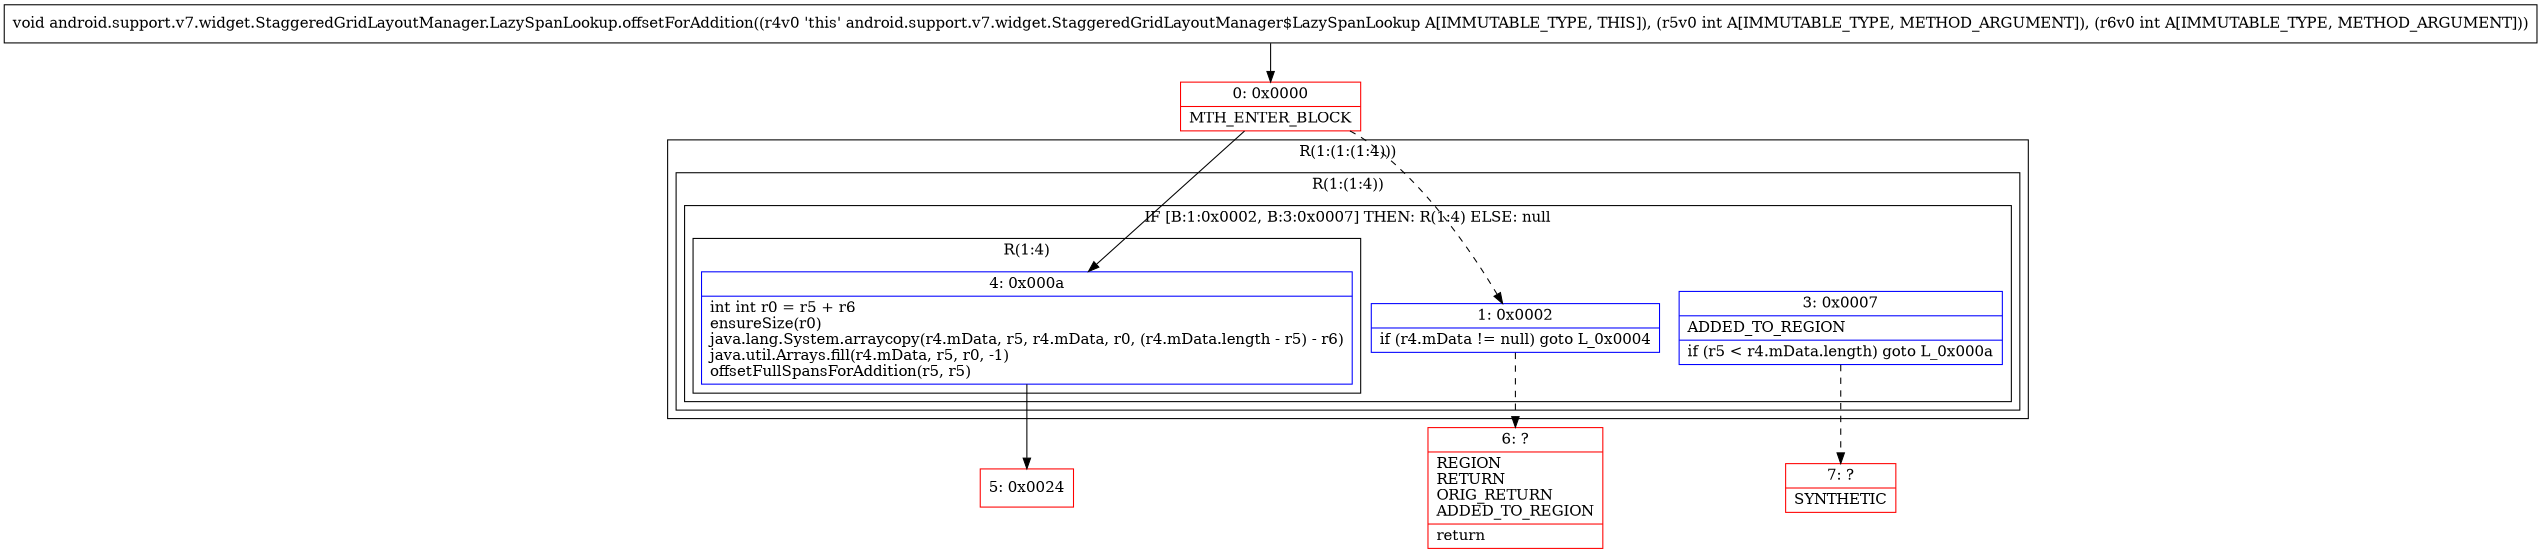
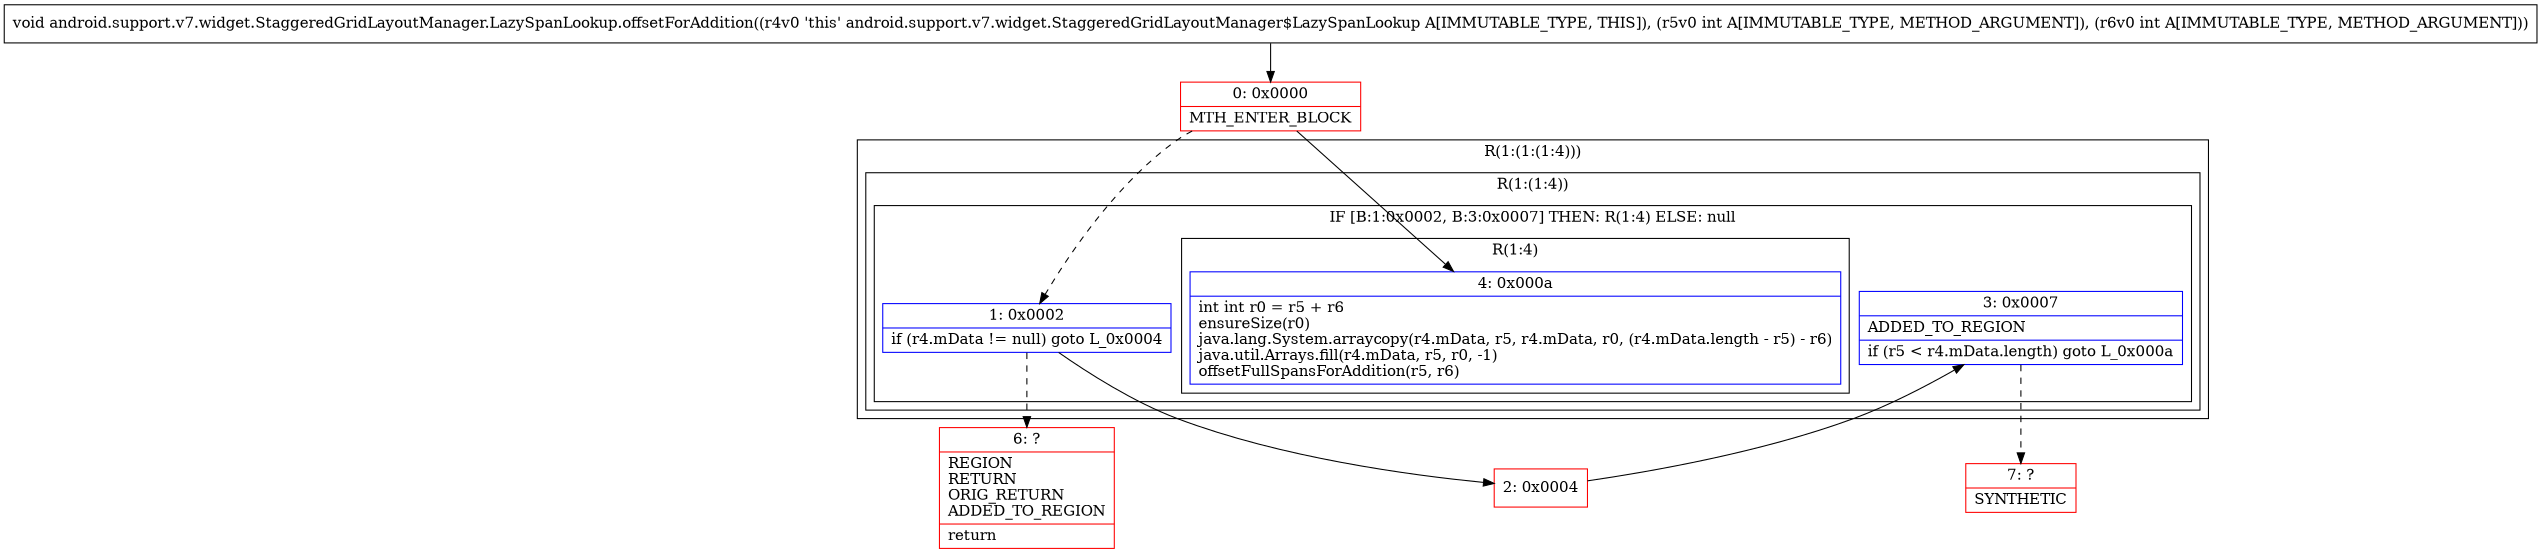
node "4: 0x000a": text "offsetFullSpansForAddition(r5, r5)" -> "offsetFullSpansForAddition(r5, r6)"
node "5: 0x0024": removed
node "2: 0x0004": added
